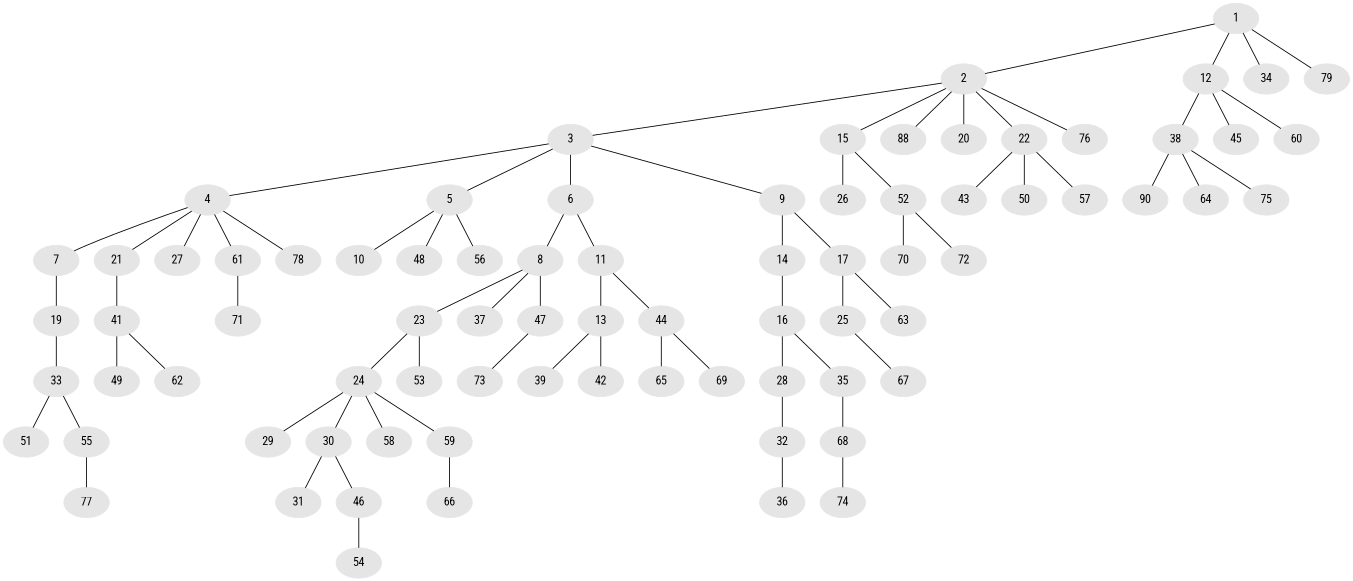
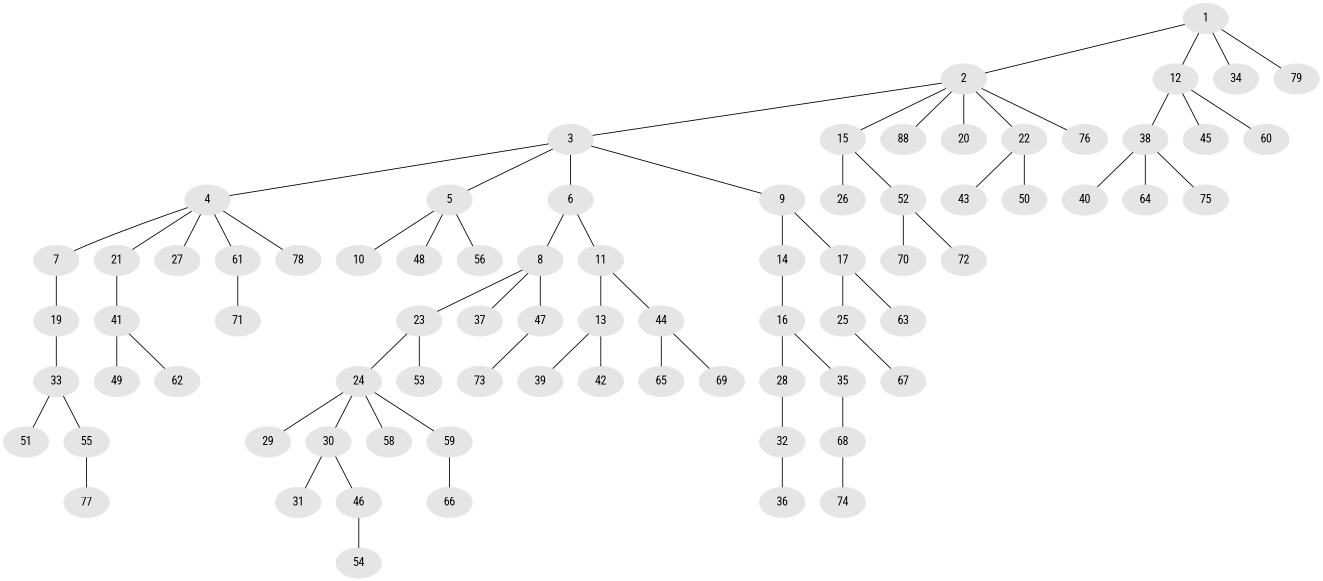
node "57": removed
node "90": label "90" -> "40"
